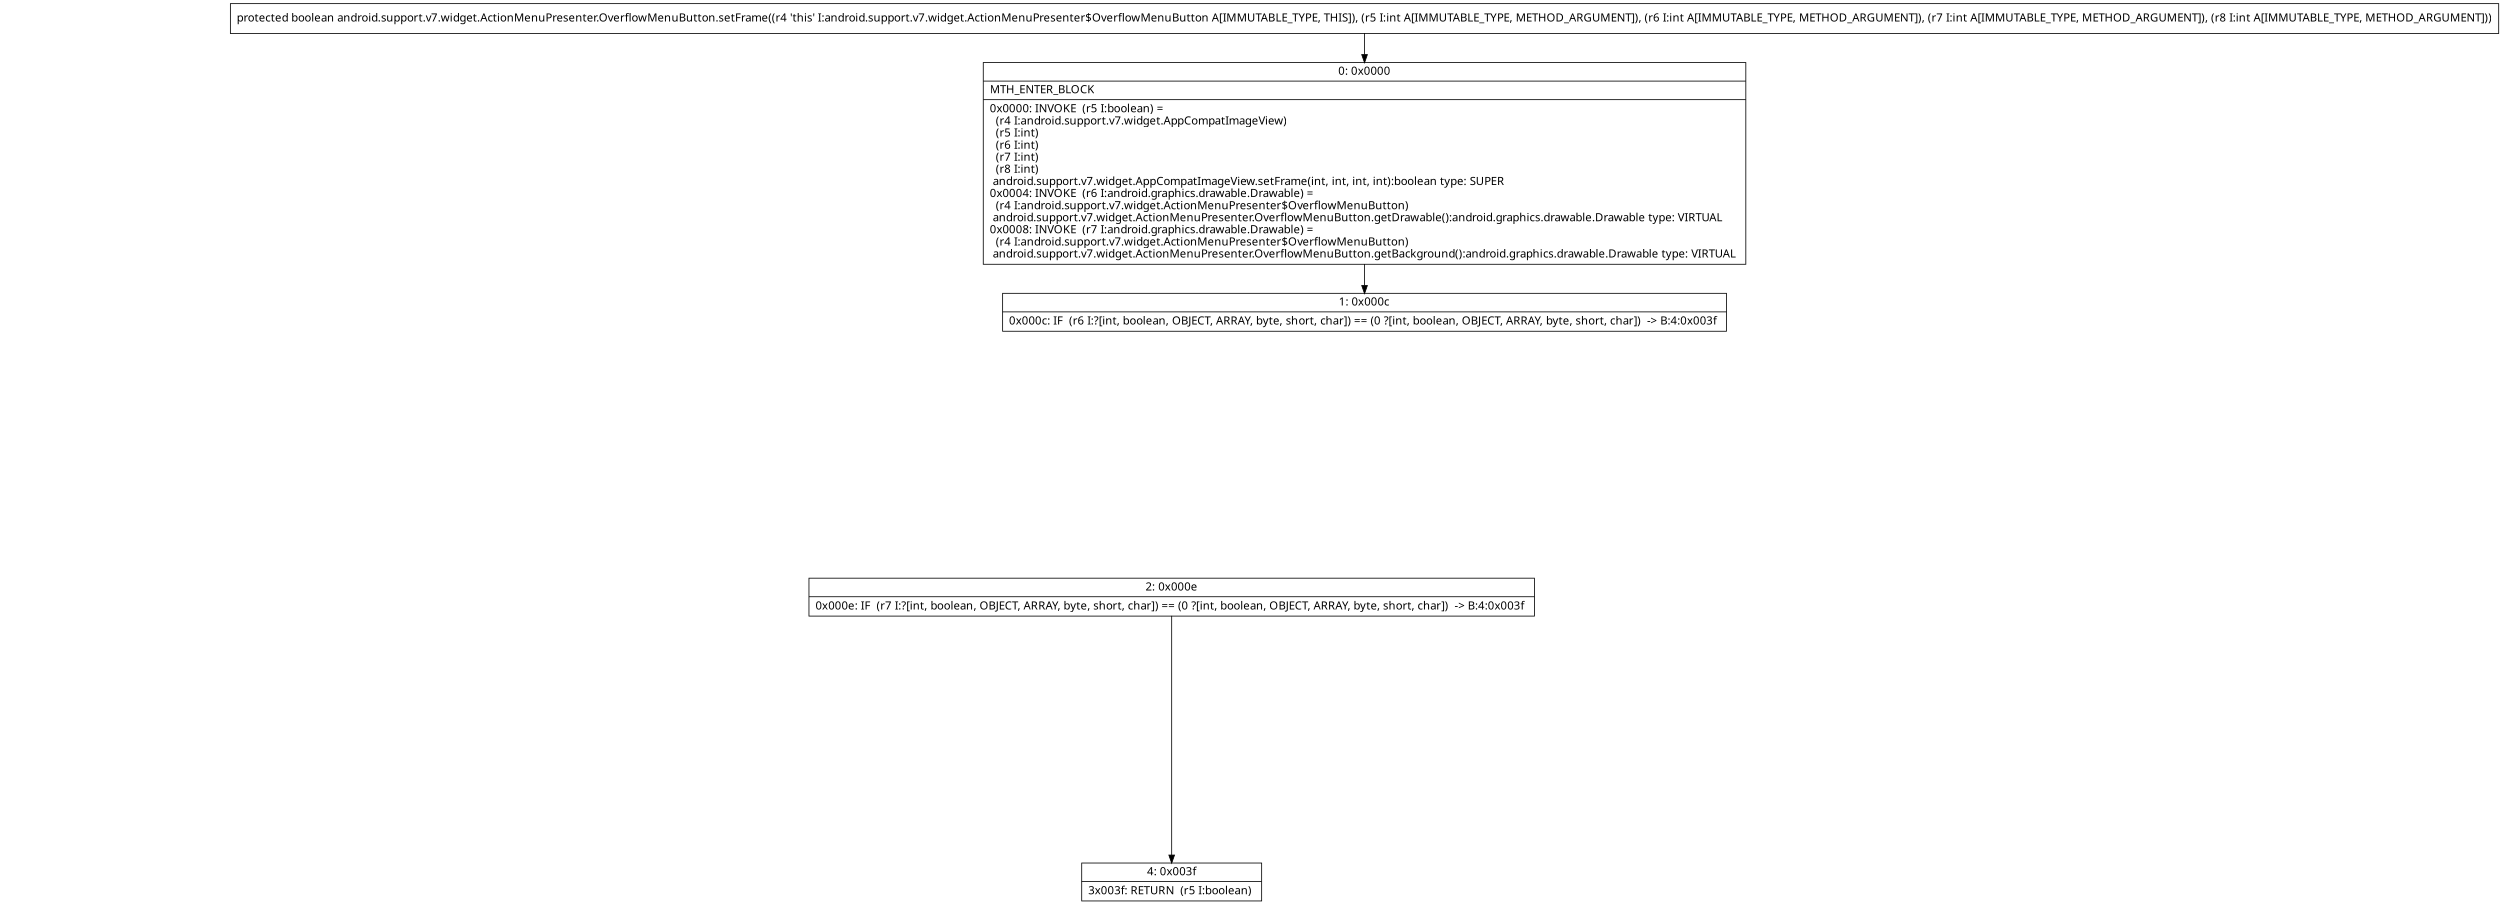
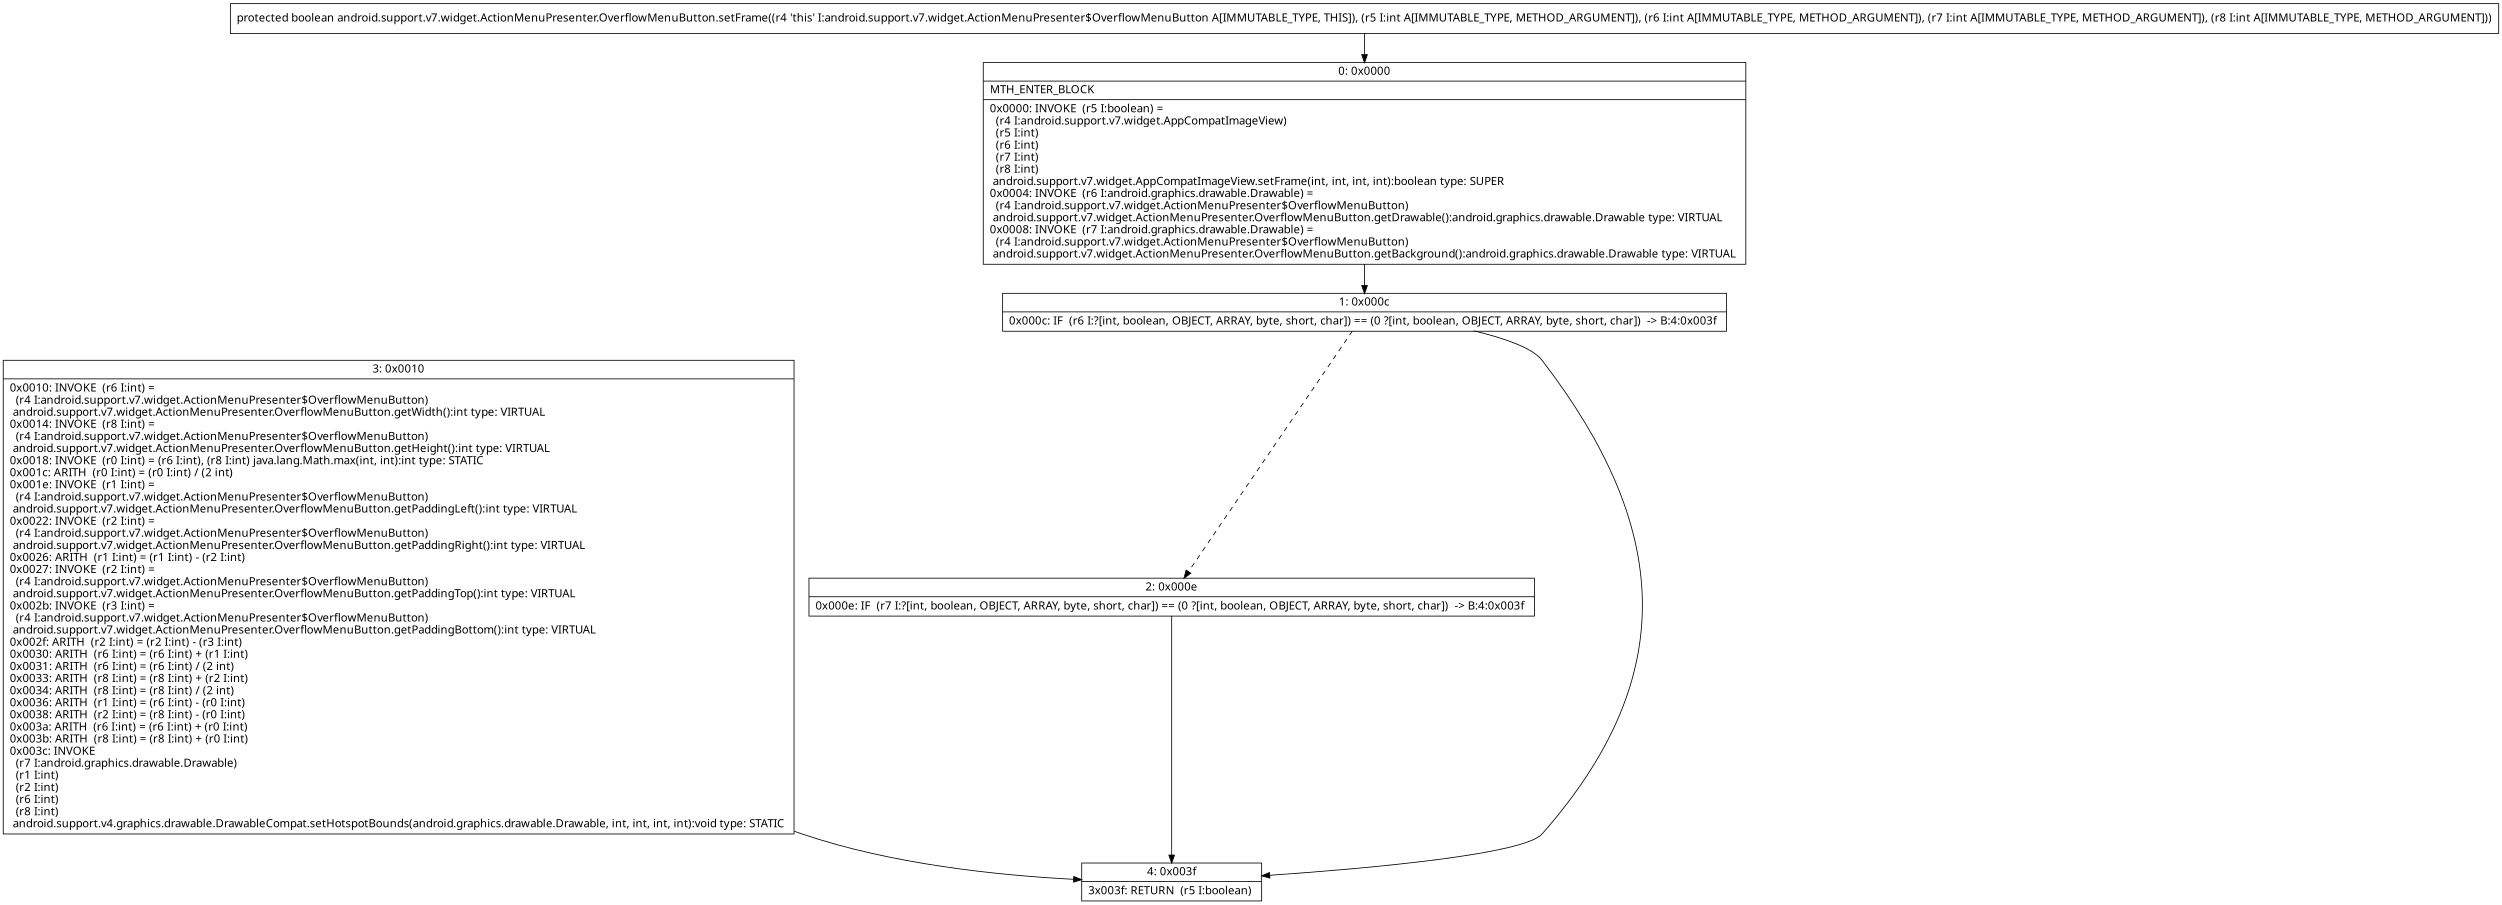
edge "1: 0x000c" -> "2: 0x000e": added
node "3: 0x0010": added
edge "1: 0x000c" -> "4: 0x003f": added
